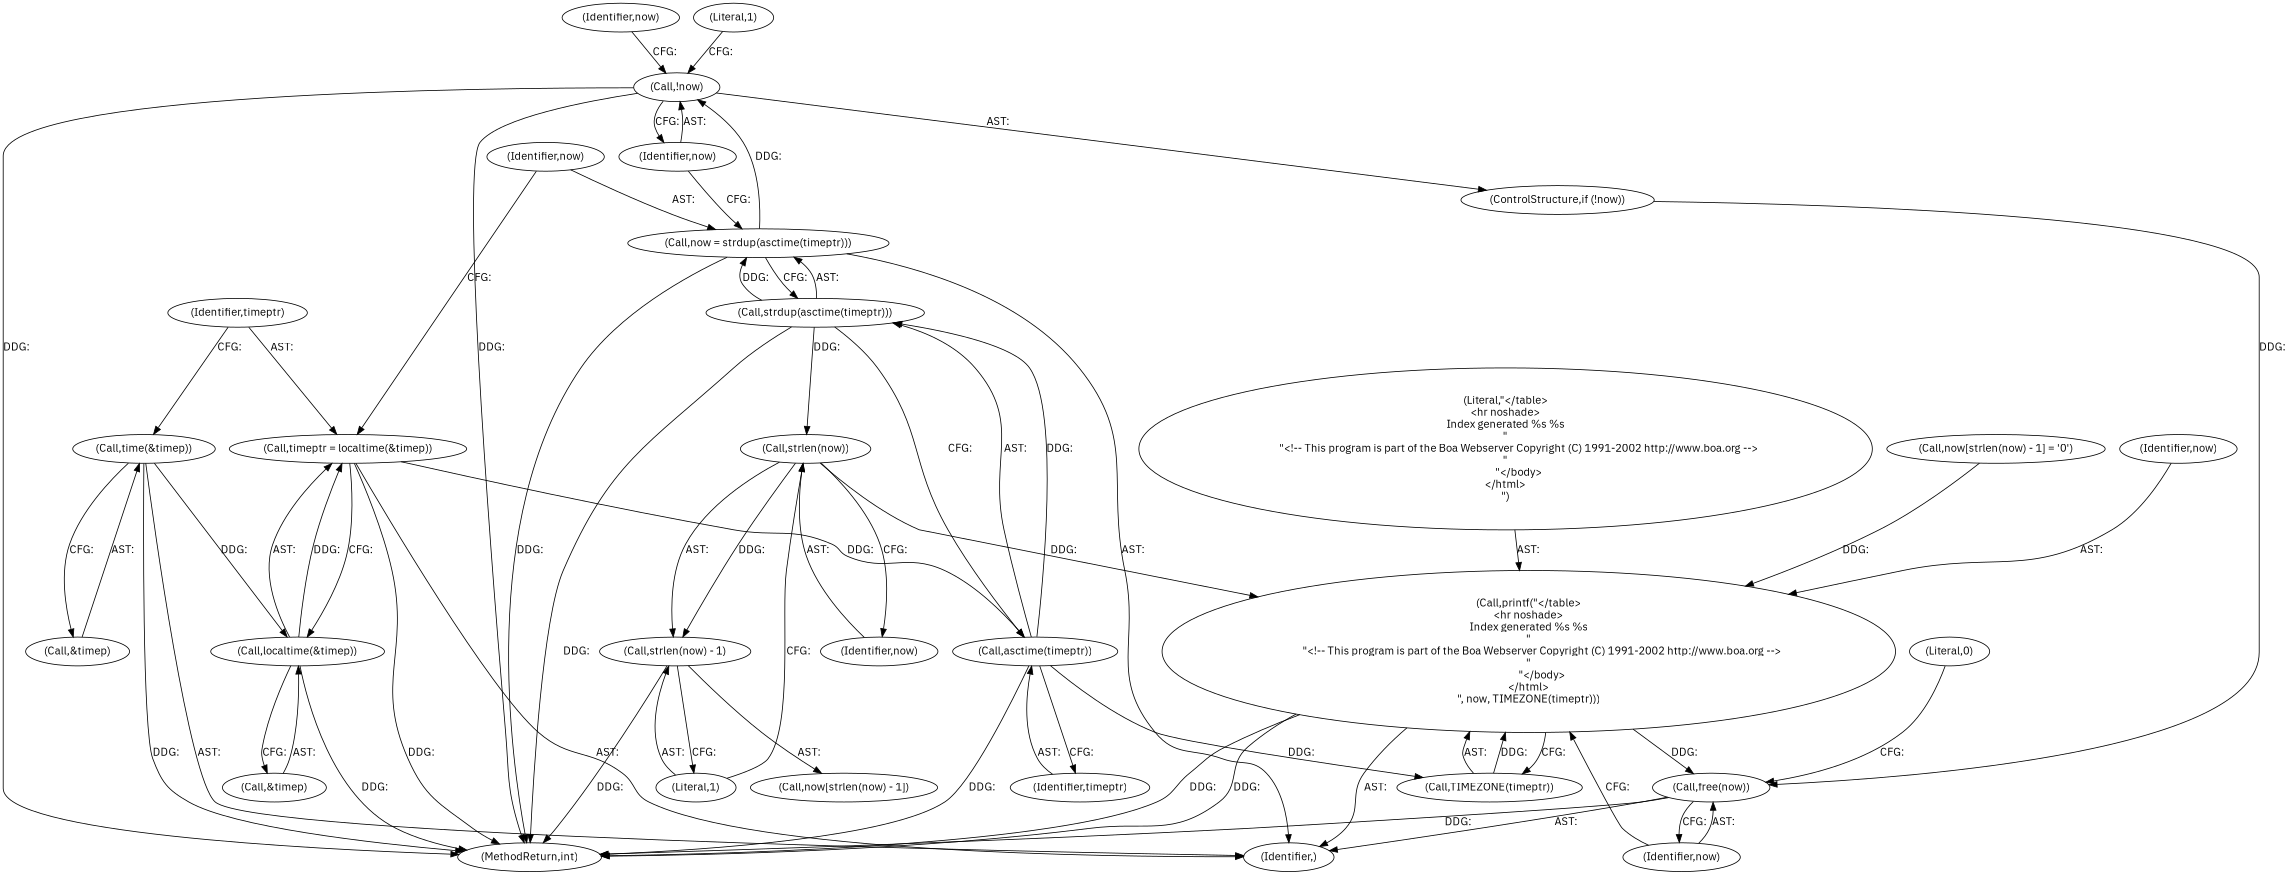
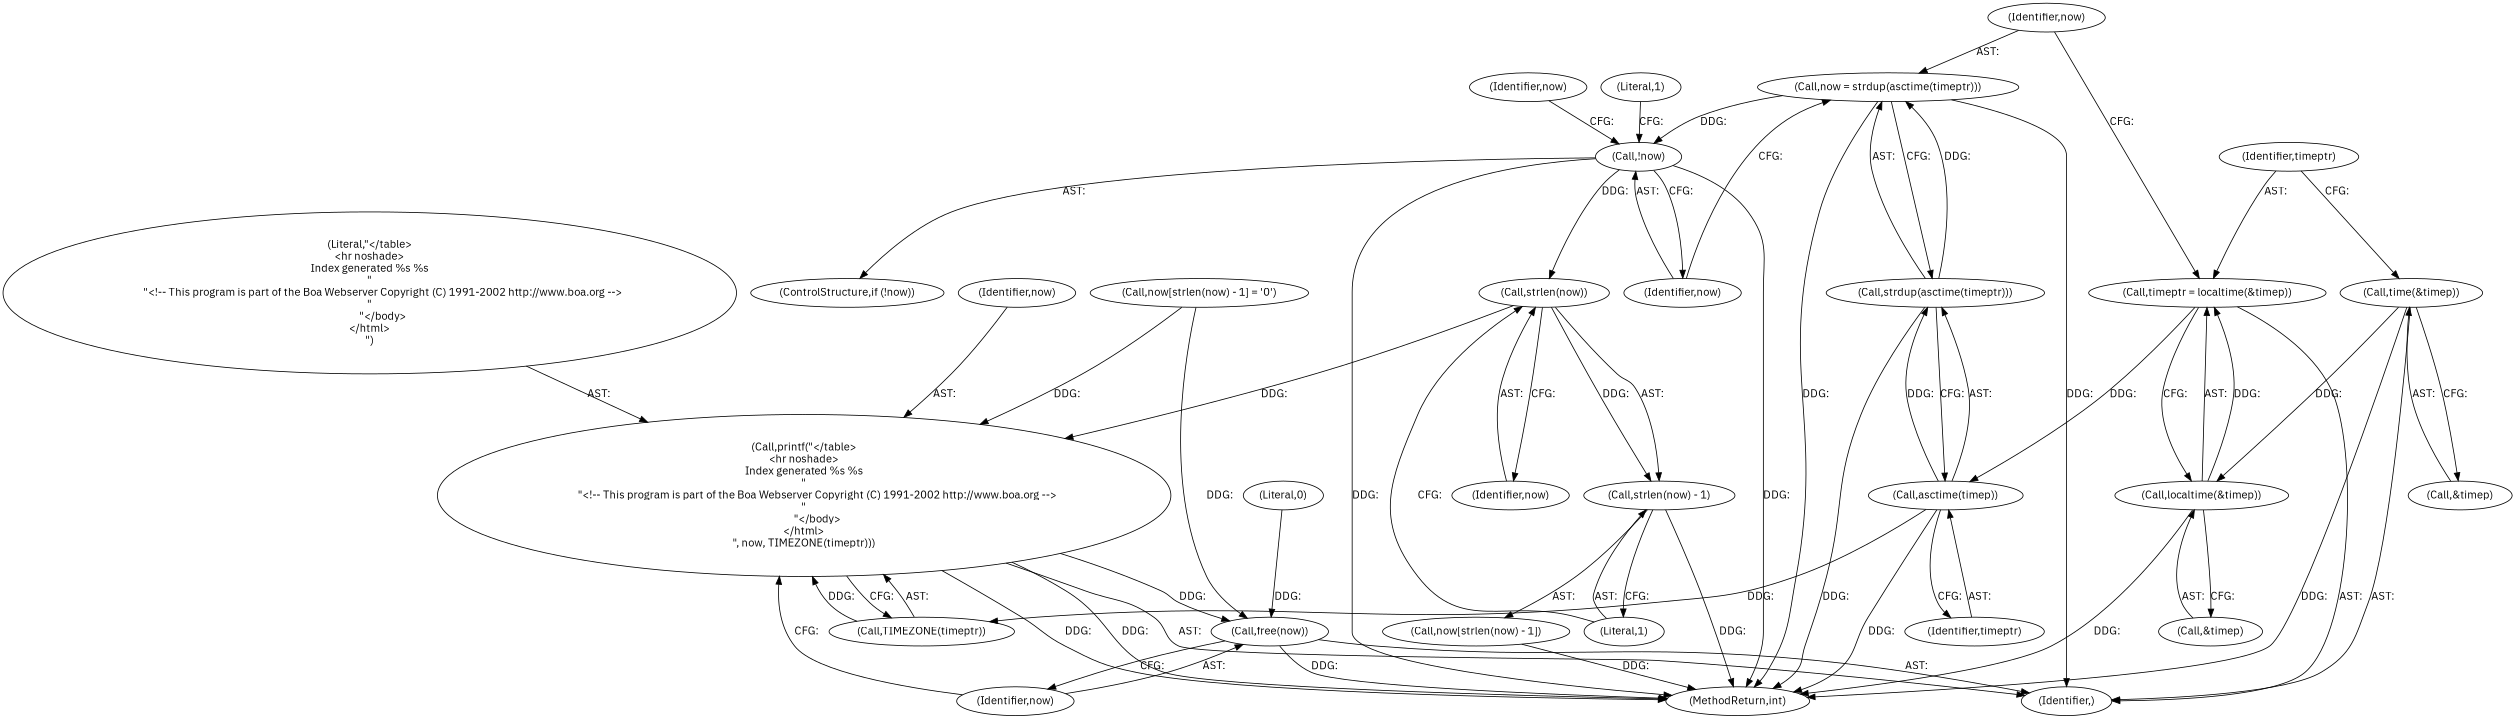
edge "(Call,strdup(asctime(timeptr)))" -> "(Call,strlen(now))": now "(Call,!now)" -> "(Call,strlen(now))"
edge "(ControlStructure,if (!now))" -> "(Call,free(now))": now "(Call,now[strlen(now) - 1] = '0')" -> "(Call,free(now))"
edge "(Call,now = strdup(asctime(timeptr)))" -> "(Identifier,)": label "AST: " -> "DDG: "
node "(Call,asctime(timeptr))": label "(Call,asctime(timeptr))" -> "(Call,asctime(timep))"
edge "(Call,timeptr = localtime(&timep))" -> "(MethodReturn,int)": now "(Call,now[strlen(now) - 1])" -> "(MethodReturn,int)"
edge "(Literal,0)" -> "(Call,free(now))": label "CFG: " -> "DDG: "
